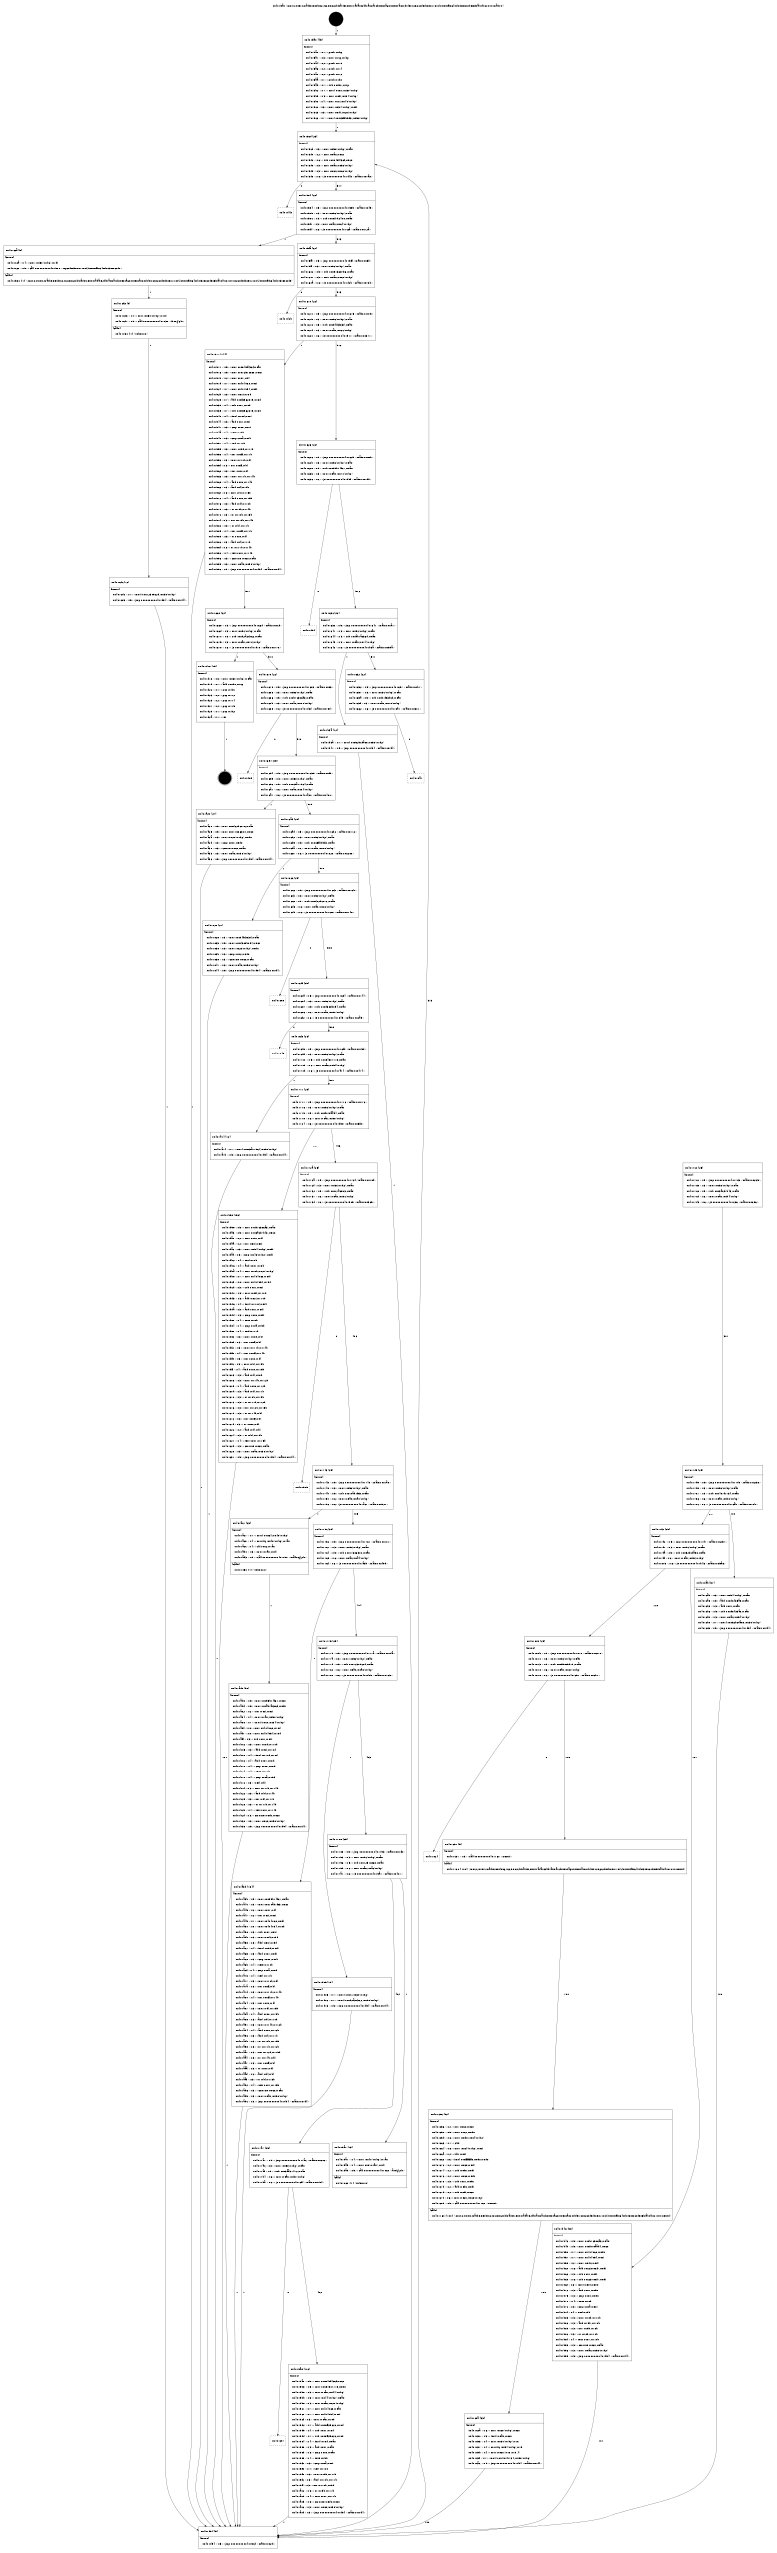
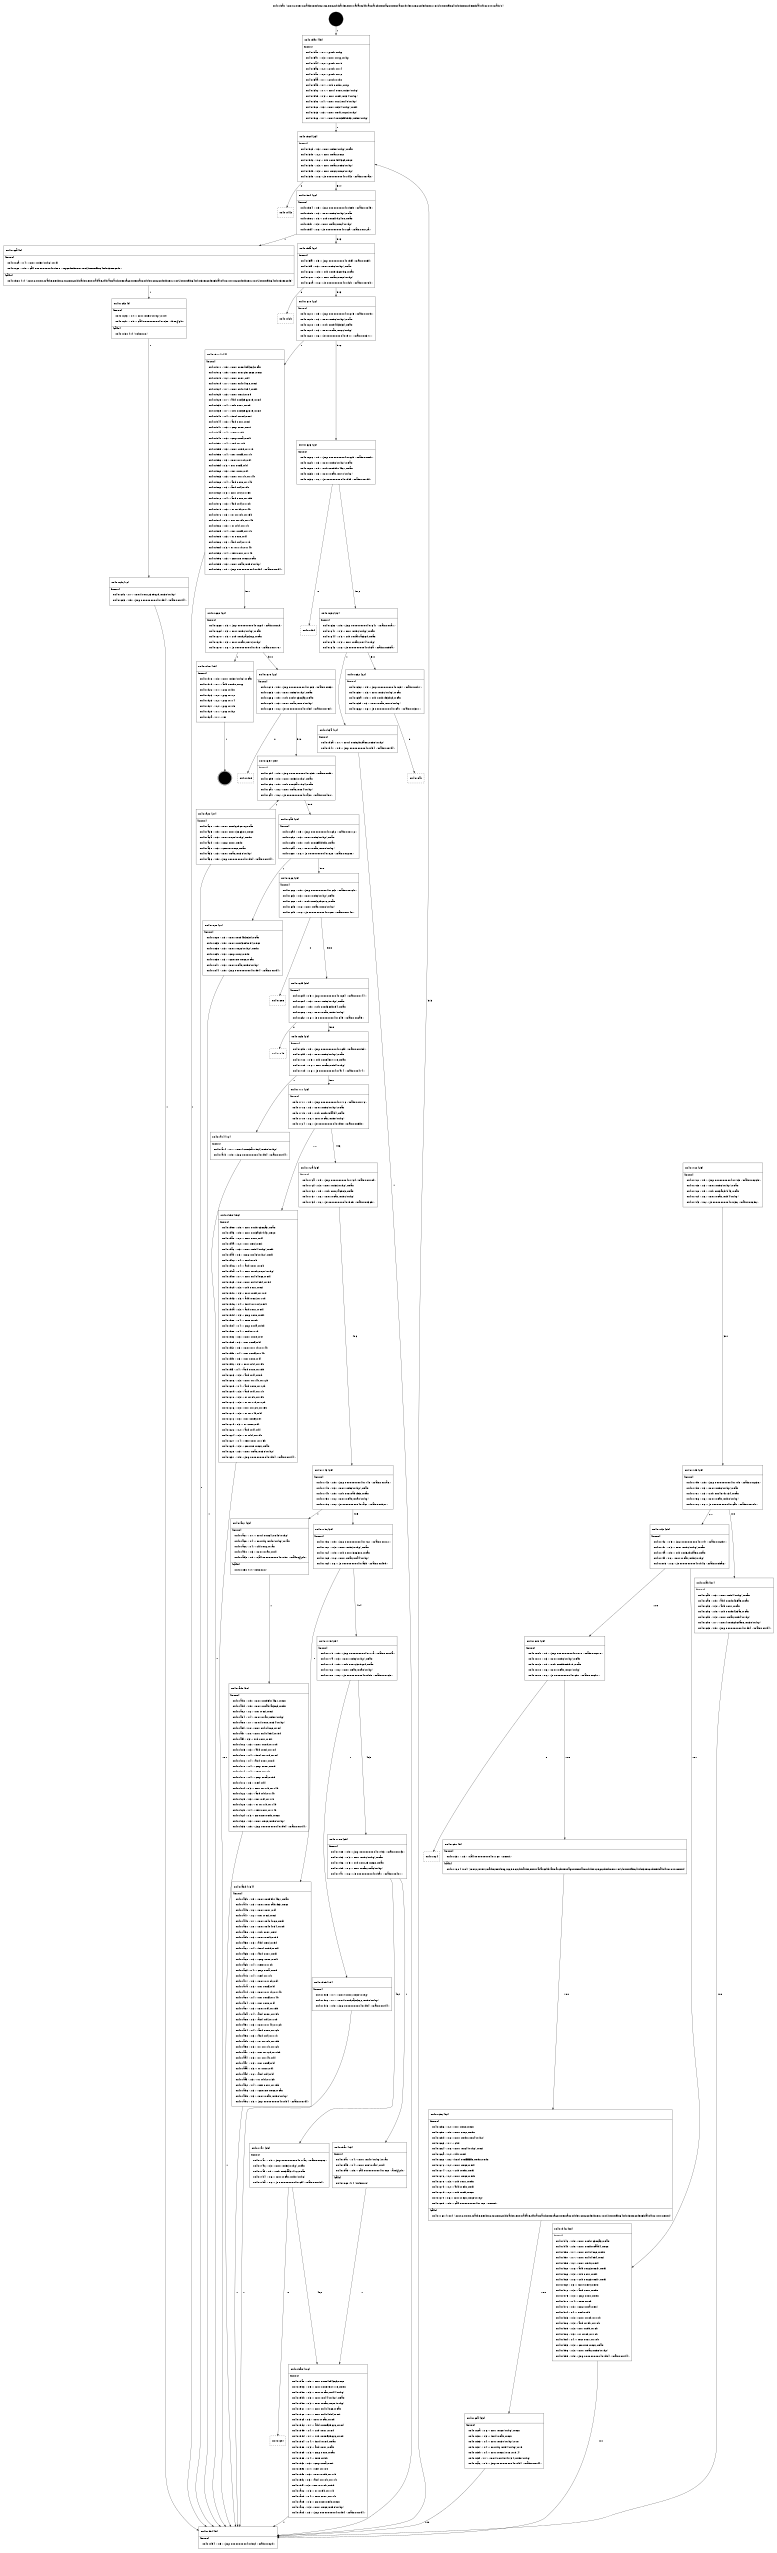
edge "0x401694 [25]" -> "0x401a20 [27]": reversed
node "0x401905": removed
edge "0x4019a1 [13]" -> "0x4019ae [102]": added, label "1"
